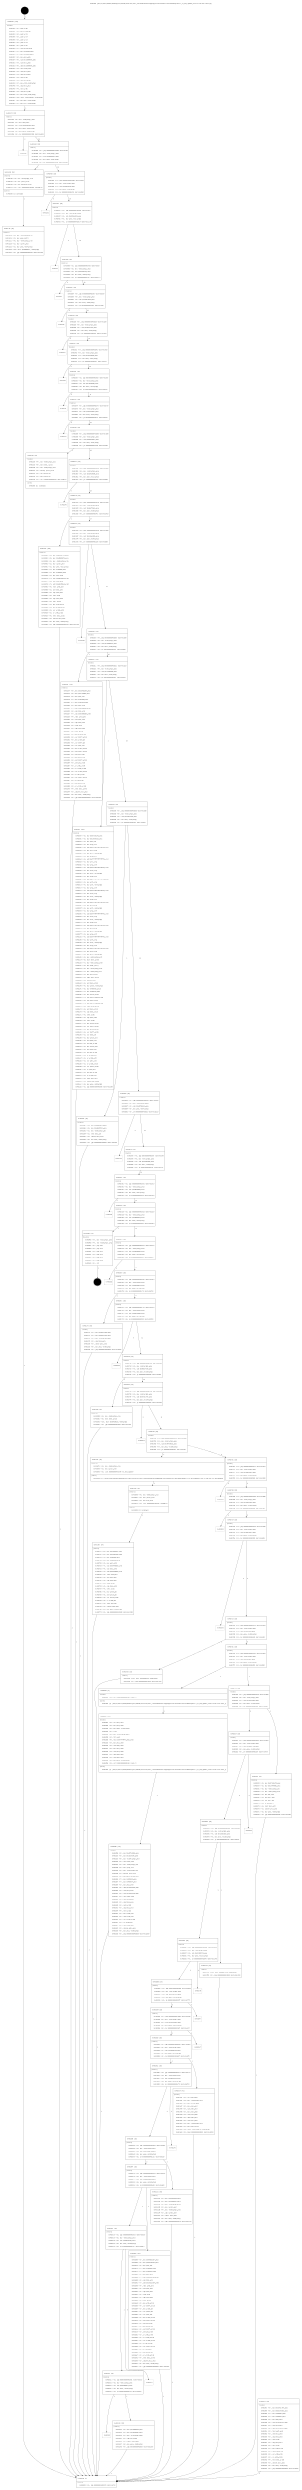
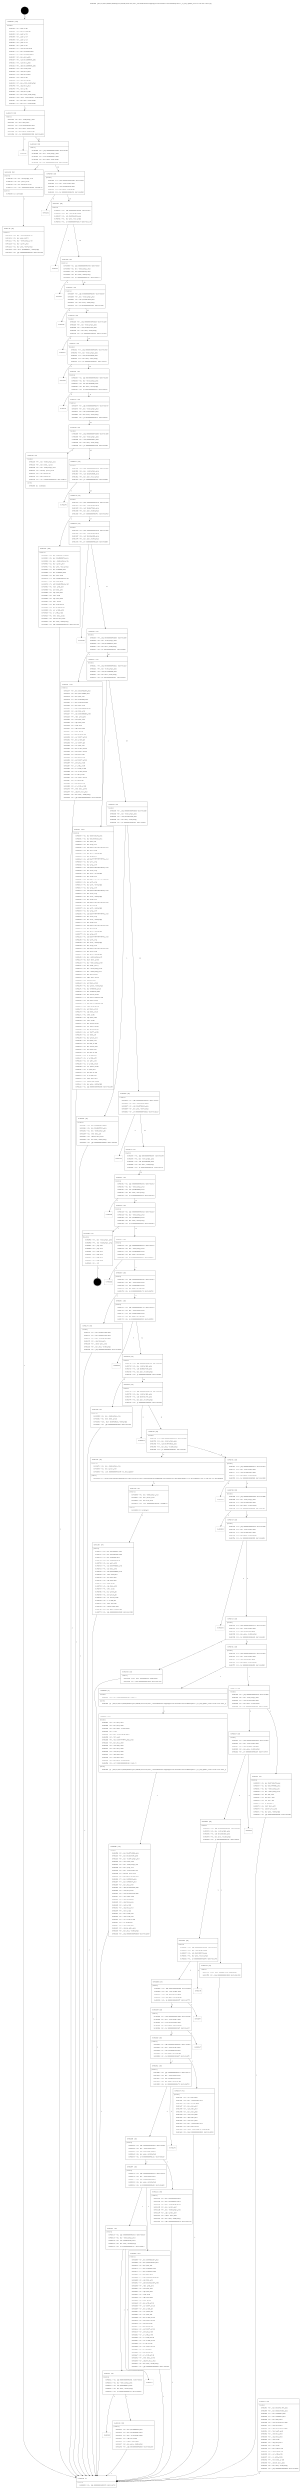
node "0x401fc4": removed
